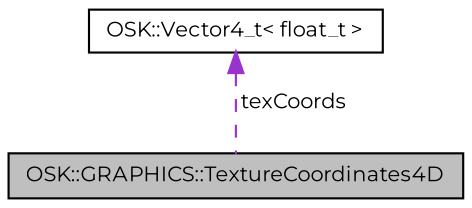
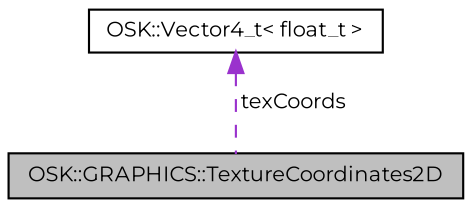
node "OSK::GRAPHICS::TextureCoordinates4D": label "OSK::GRAPHICS::TextureCoordinates4D" -> "OSK::GRAPHICS::TextureCoordinates2D"
